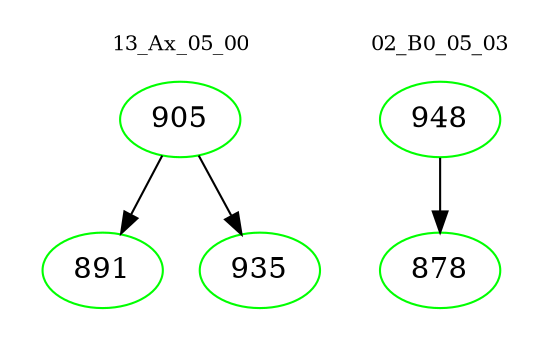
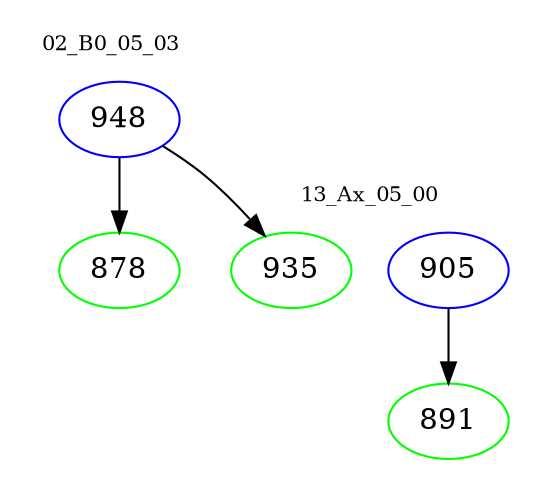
node "905": color green -> blue
node "948": color green -> blue
edge "905" -> "935": now "948" -> "935"
